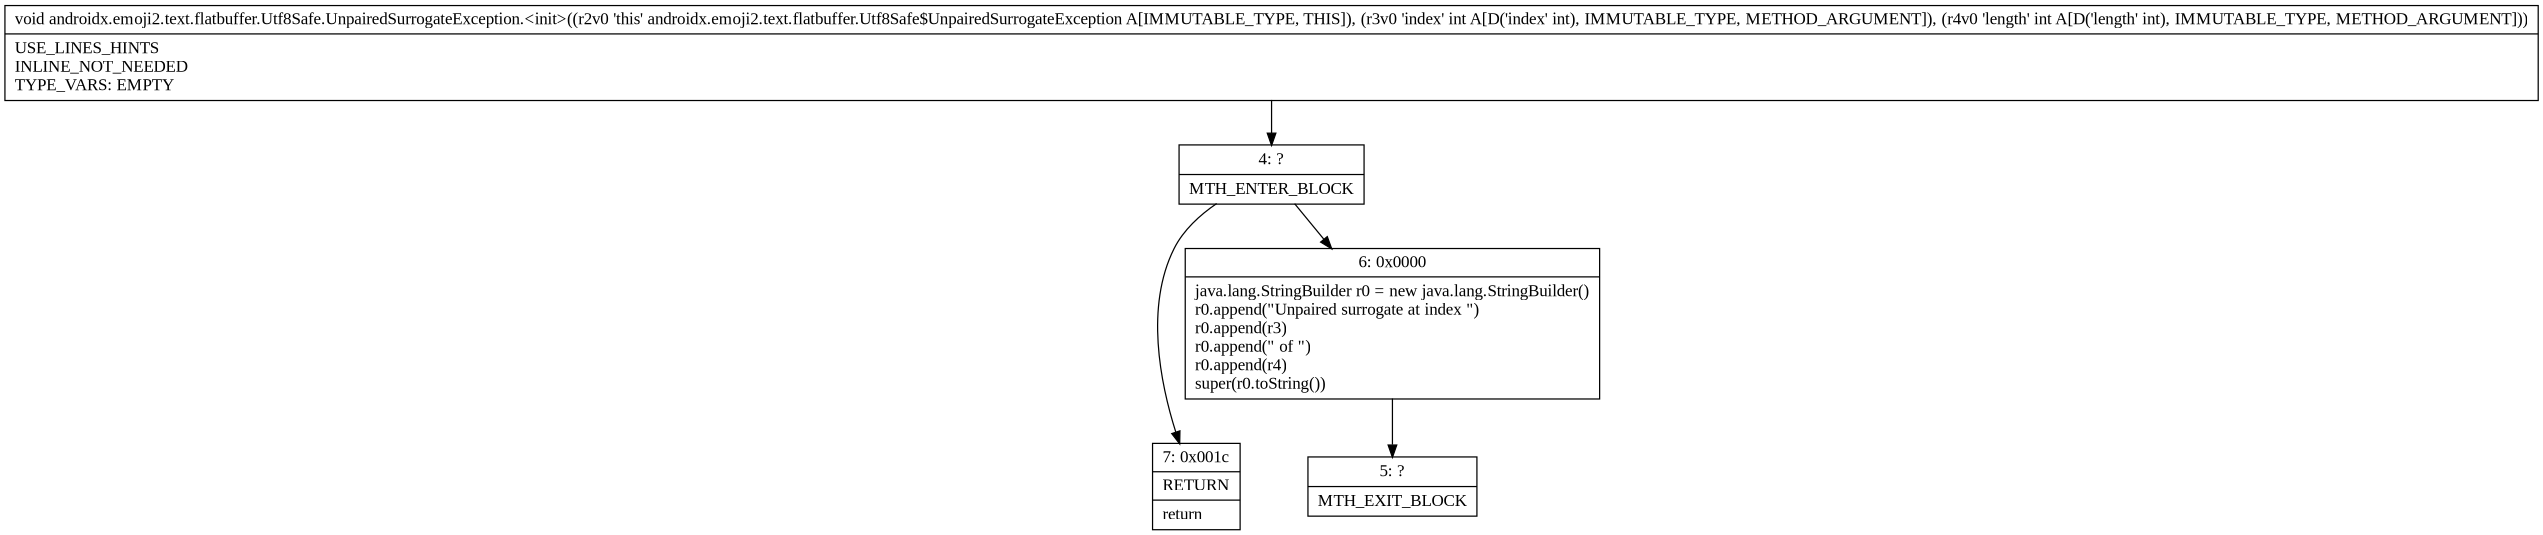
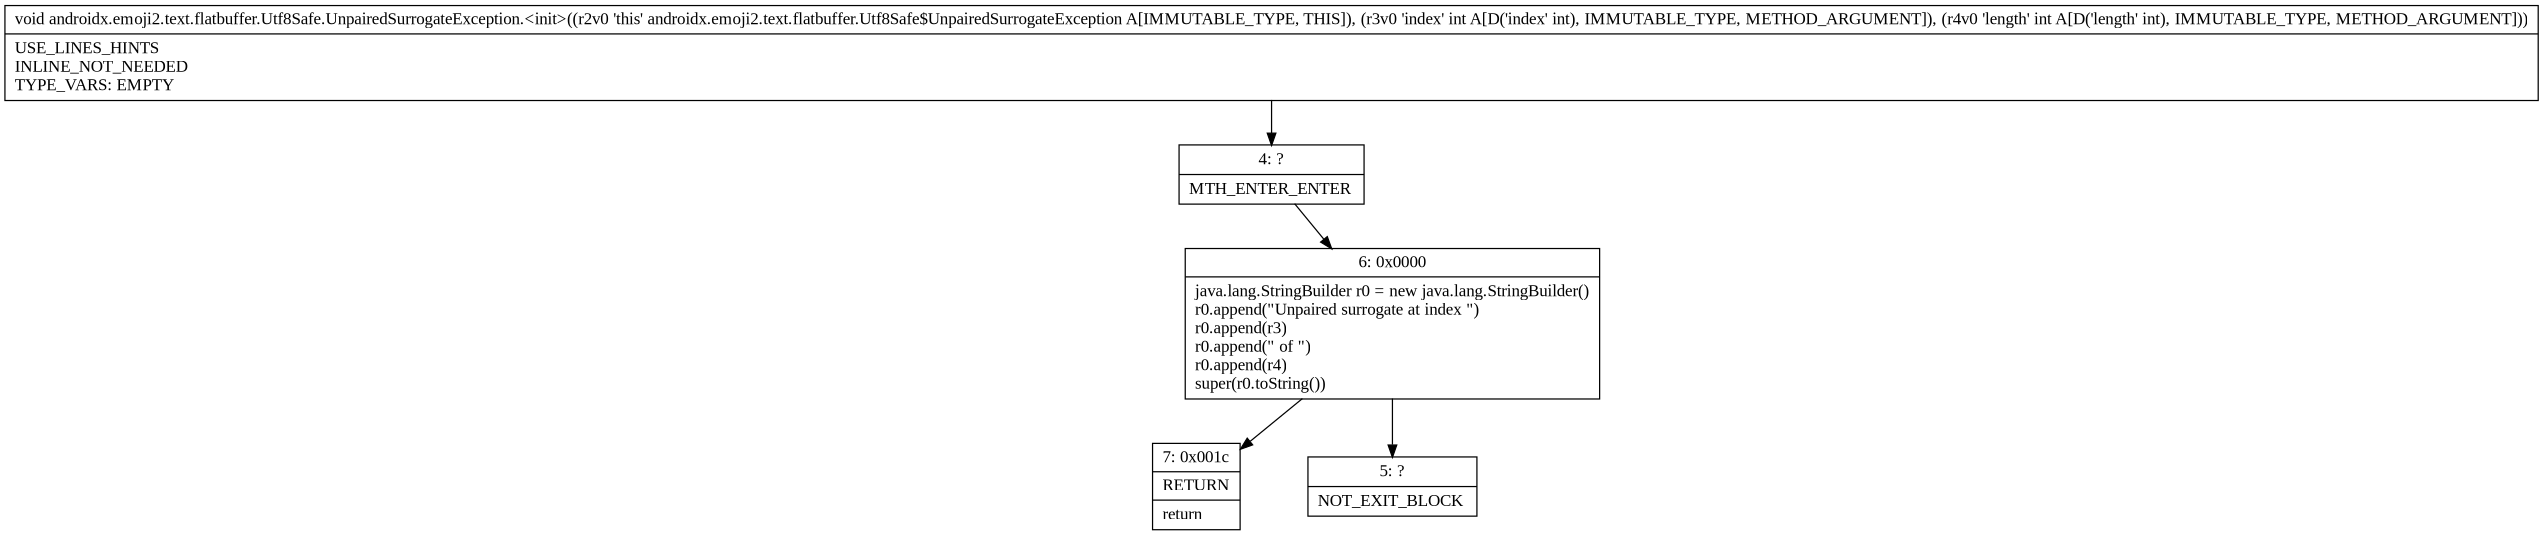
node "4: ?": text "MTH_ENTER_BLOCK" -> "MTH_ENTER_ENTER"
edge "4: ?" -> "7: 0x001c": now "6: 0x0000" -> "7: 0x001c"
node "5: ?": text "MTH_EXIT_BLOCK" -> "NOT_EXIT_BLOCK"
